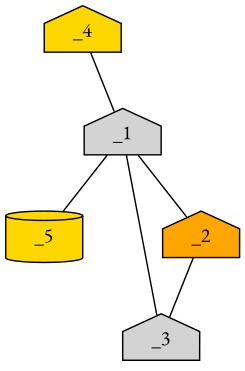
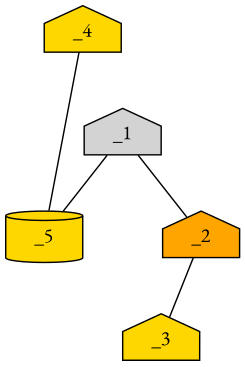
edge "_4" -- "_1": now "_4" -- "_5"
edge "_1" -- "_3": removed
node "_3": fillcolor lightgrey -> gold
